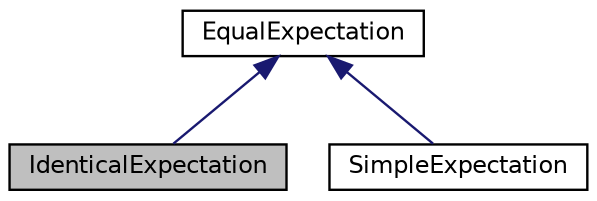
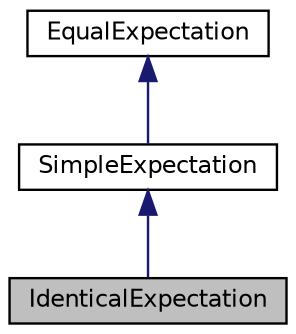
edge "IdenticalExpectation" -> "EqualExpectation": now "IdenticalExpectation" -> "SimpleExpectation"
